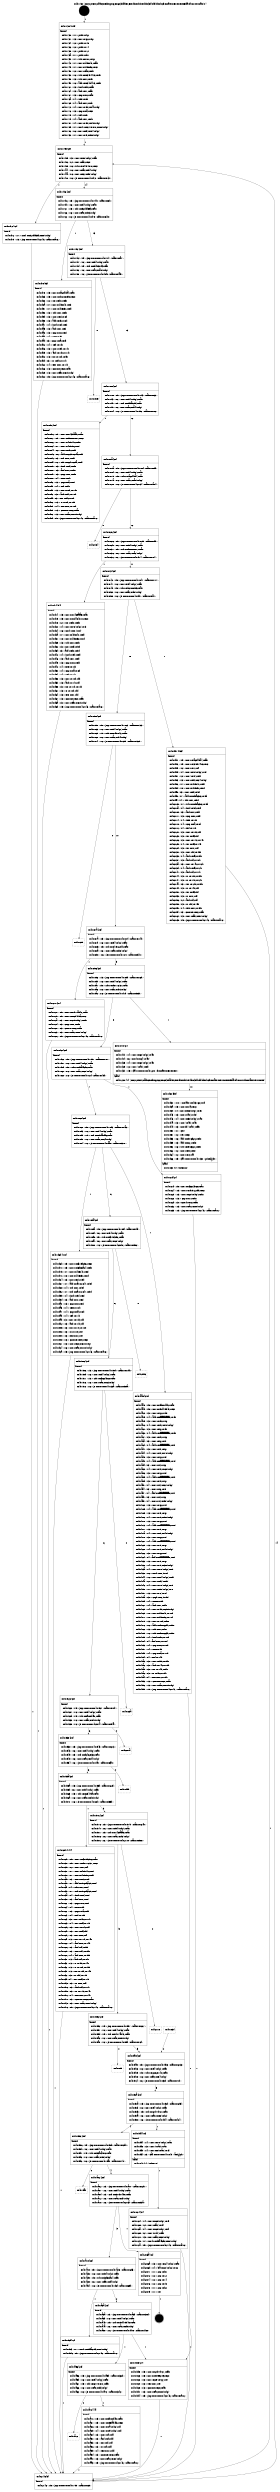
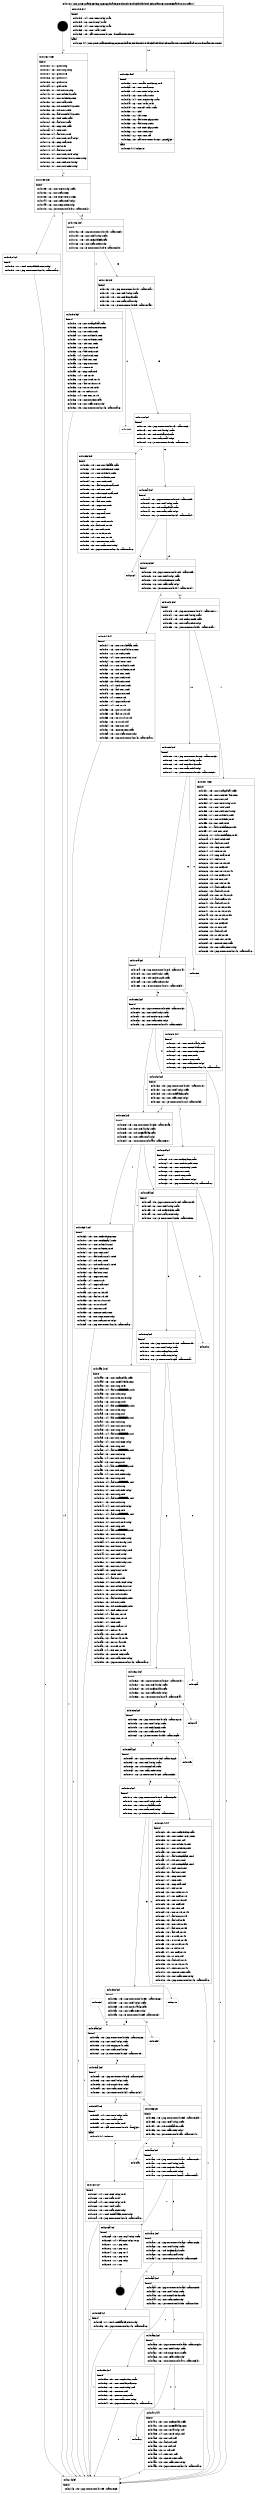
edge "0x401896 [28]" -> "0x401d1b [21]": now "0x401896 [28]" -> "0x4018ce [28]"
edge "0x401aa8 [278]" -> "0x401bbe [27]": now "0x401aa8 [278]" -> "0x402146 [5]"
